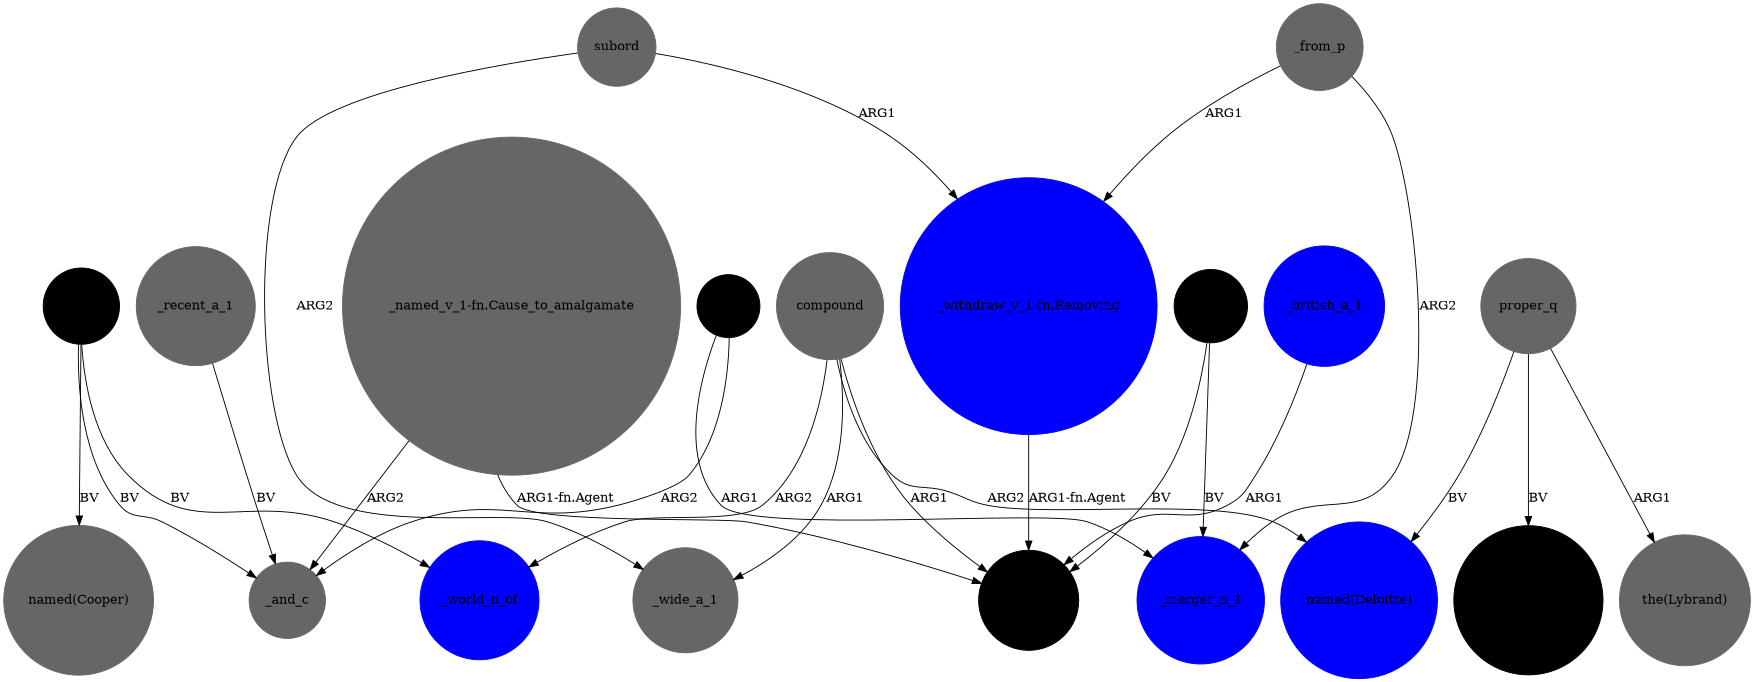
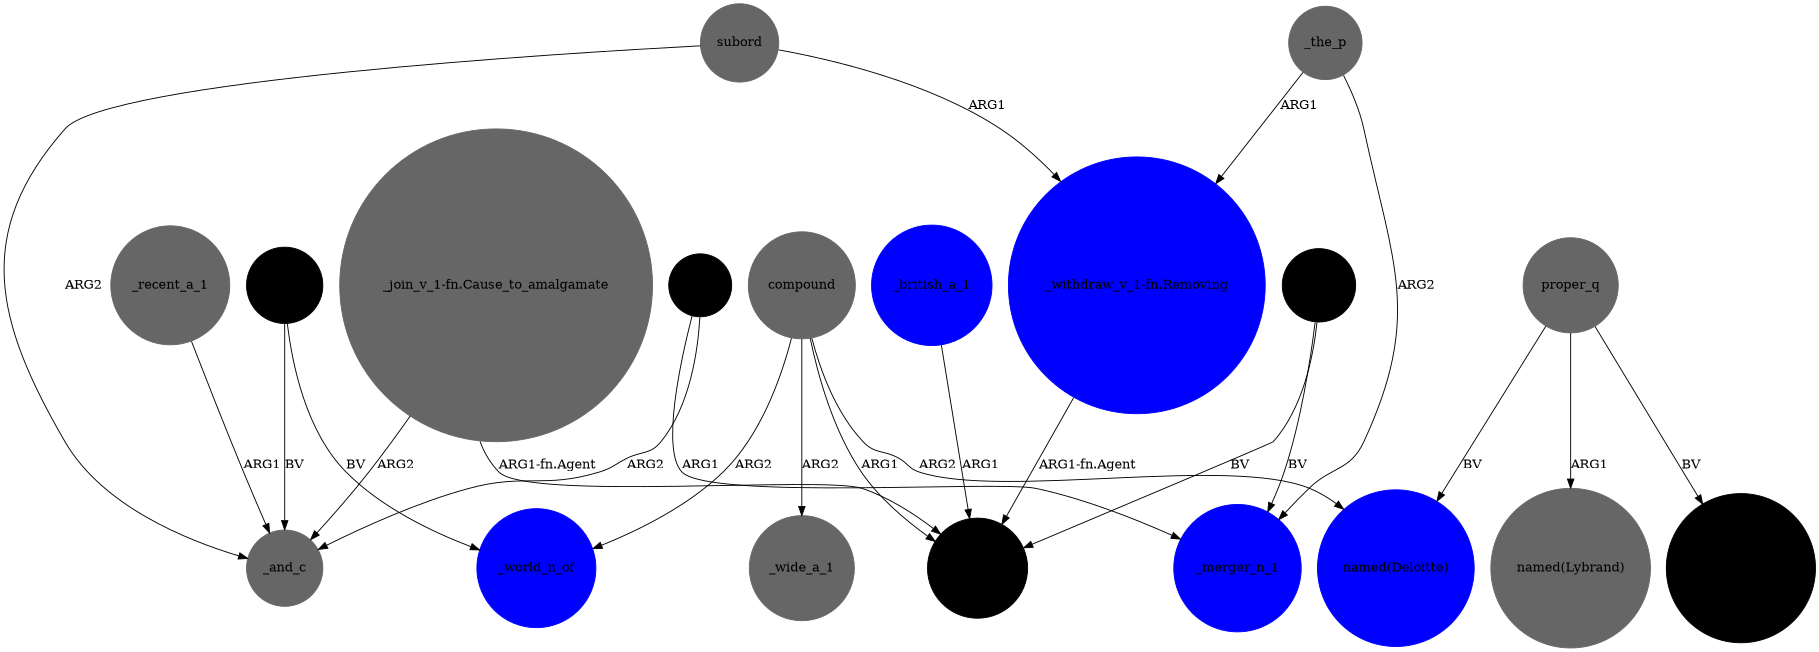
node "_from_p": label "_from_p" -> "_the_p"
node "_named_v_1-fn.Cause_to_amalgamate": label "_named_v_1-fn.Cause_to_amalgamate" -> "_join_v_1-fn.Cause_to_amalgamate"
edge "subord" -> "_wide_a_1": now "subord" -> "_and_c"
edge "_recent_a_1" -> "_and_c": label "BV" -> "ARG1"
edge "compound" -> "_wide_a_1": label "ARG1" -> "ARG2"
node "named(Cooper)": removed
node "the(Lybrand)": label "the(Lybrand)" -> "named(Lybrand)"
